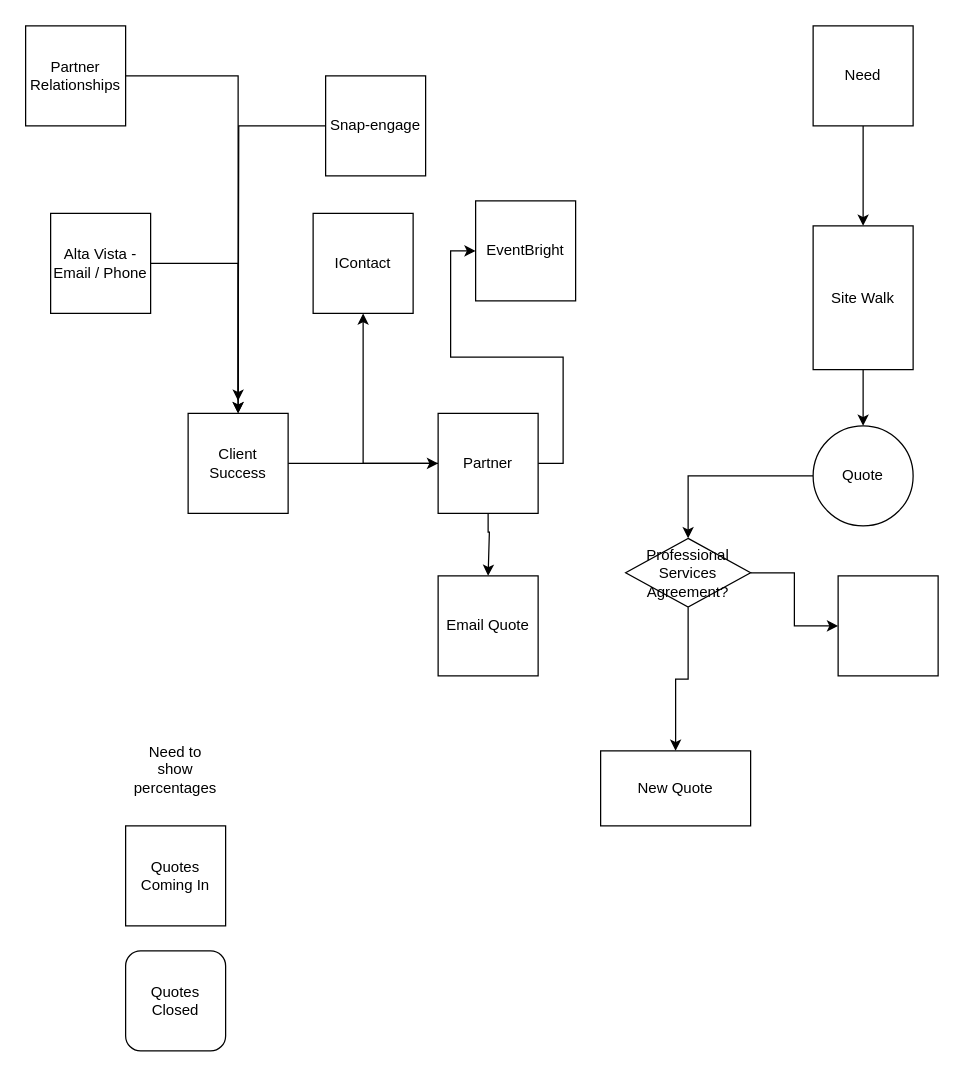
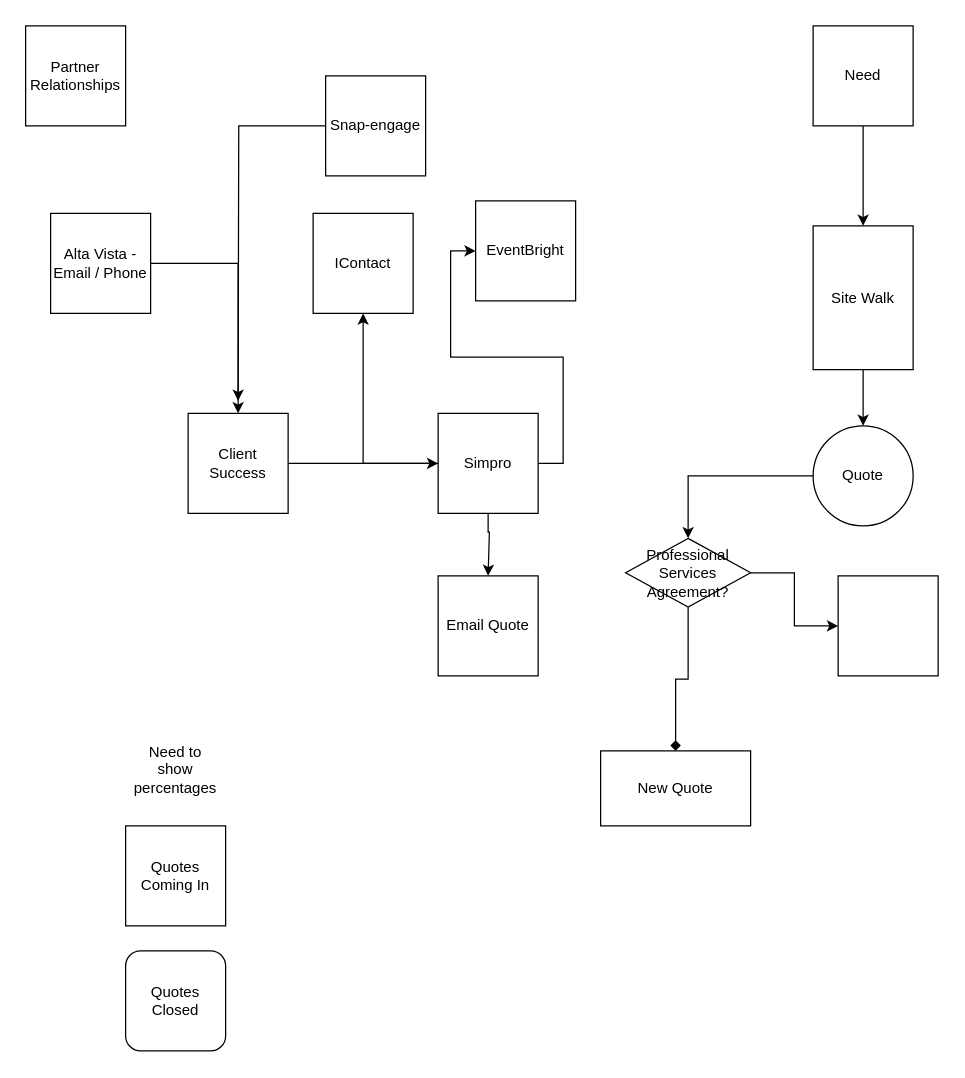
edge "Partner Relationships" -> "Client Success": removed
node "Partner": label "Partner" -> "Simpro"
edge "Professional Services Agreement?" -> "New Quote": arrowhead classic -> diamond
